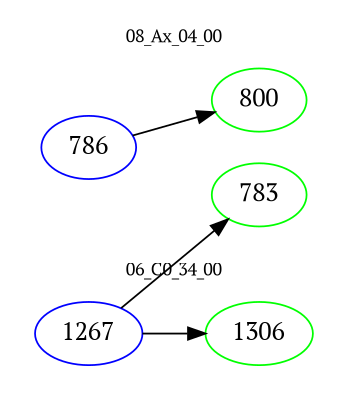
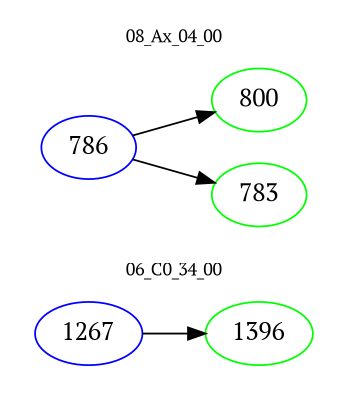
edge "1267" -> "783": now "786" -> "783"
node "1306": label "1306" -> "1396"
